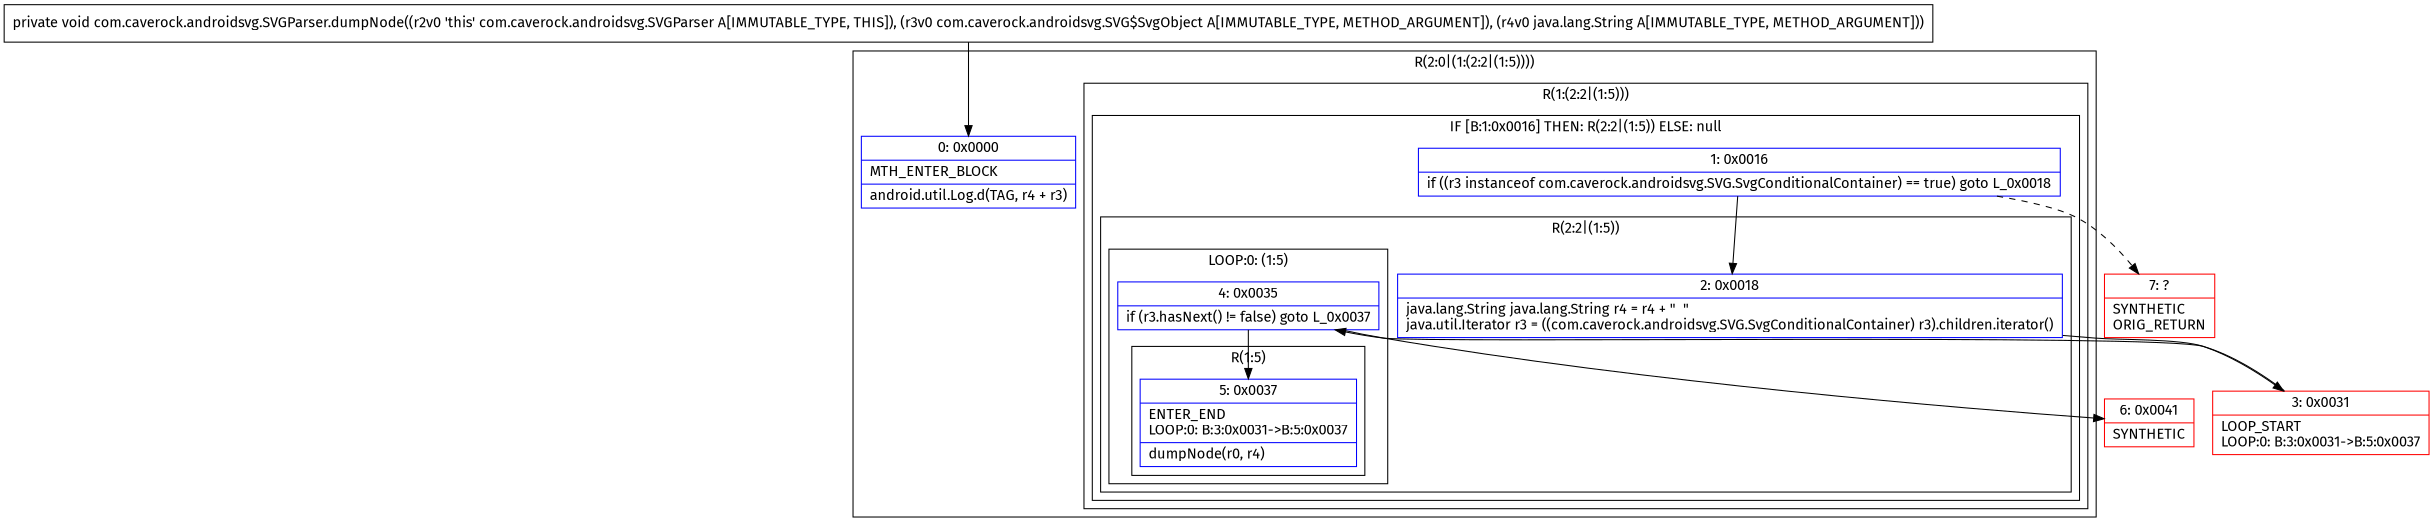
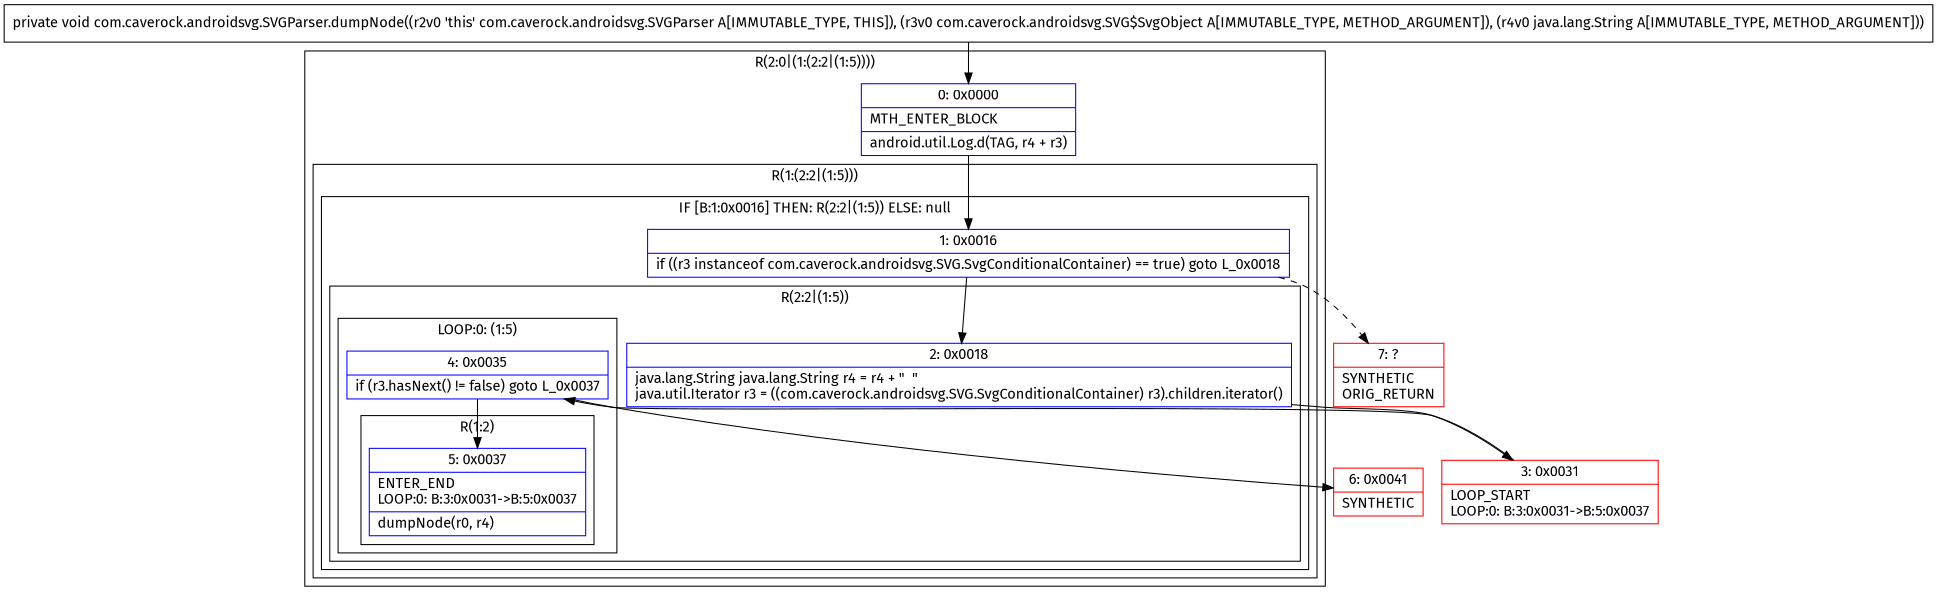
edge "0: 0x0000" -> "1: 0x0016": added
cluster "R(1:5)": label "R(1:5)" -> "R(1:2)"
